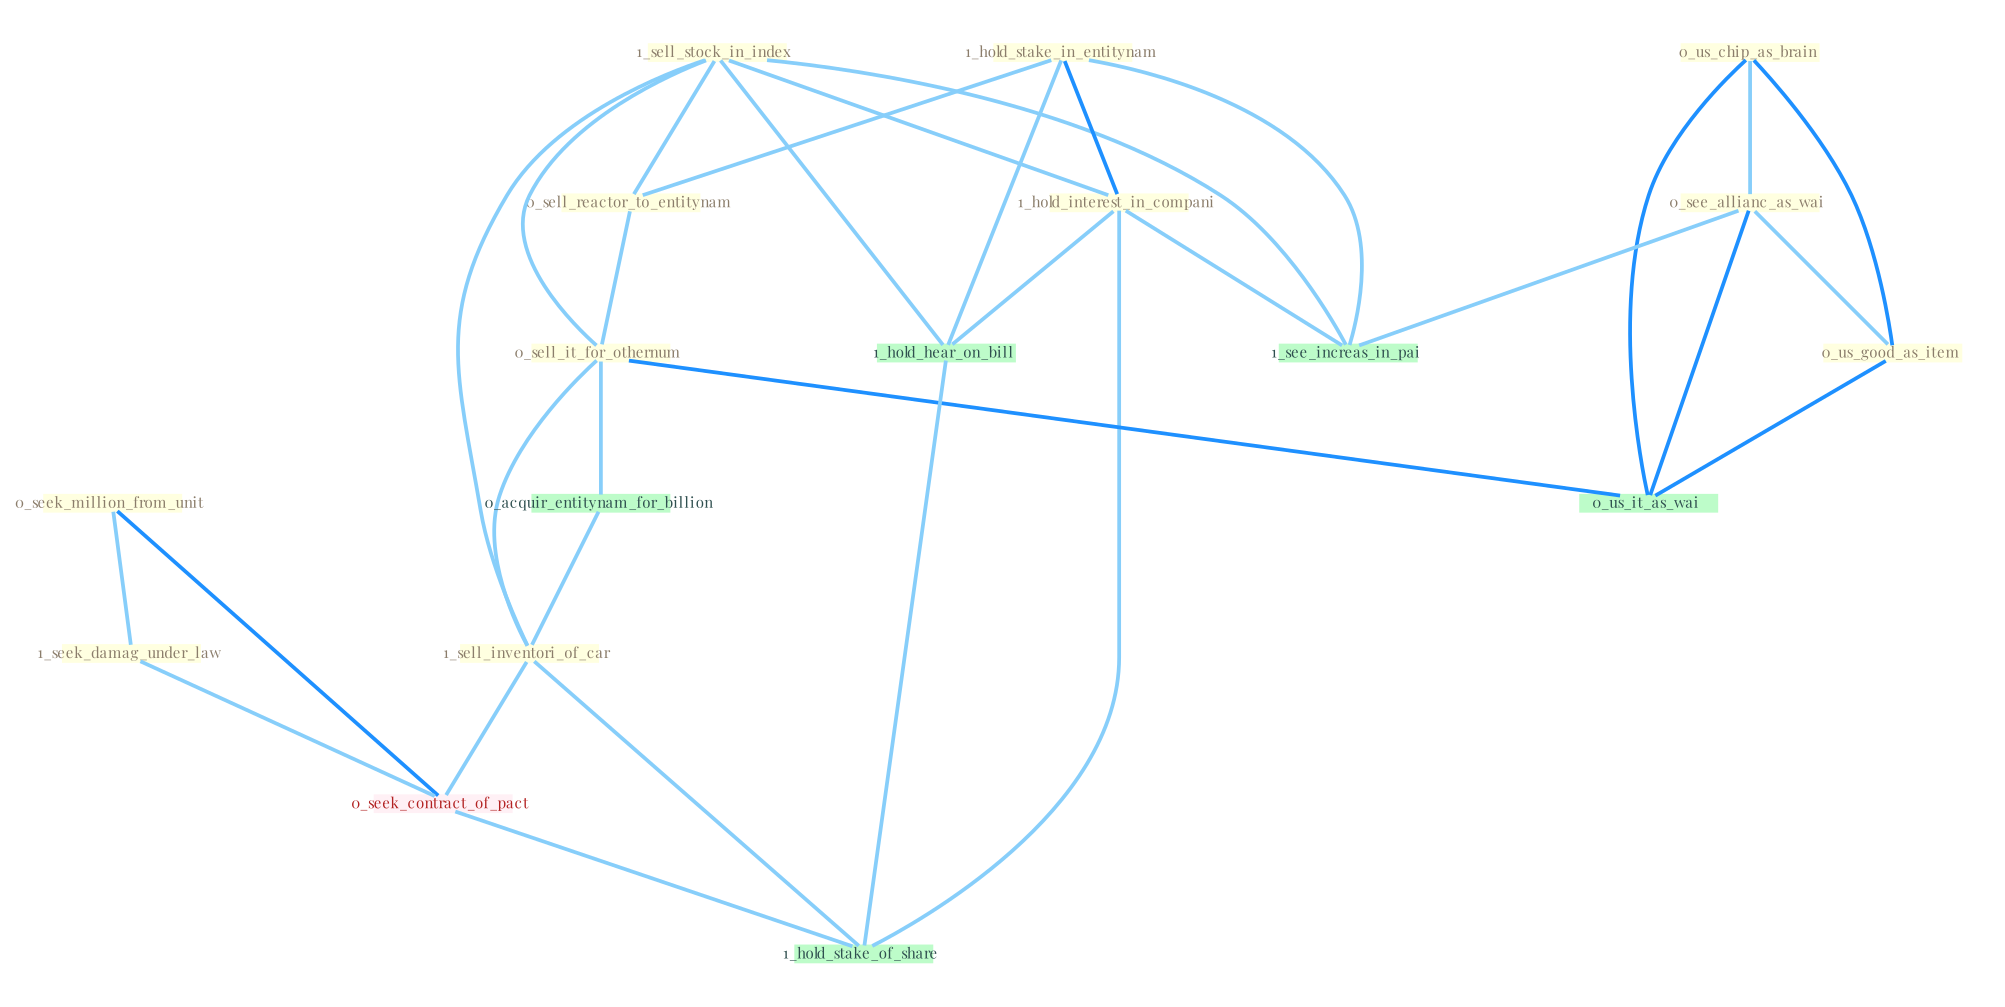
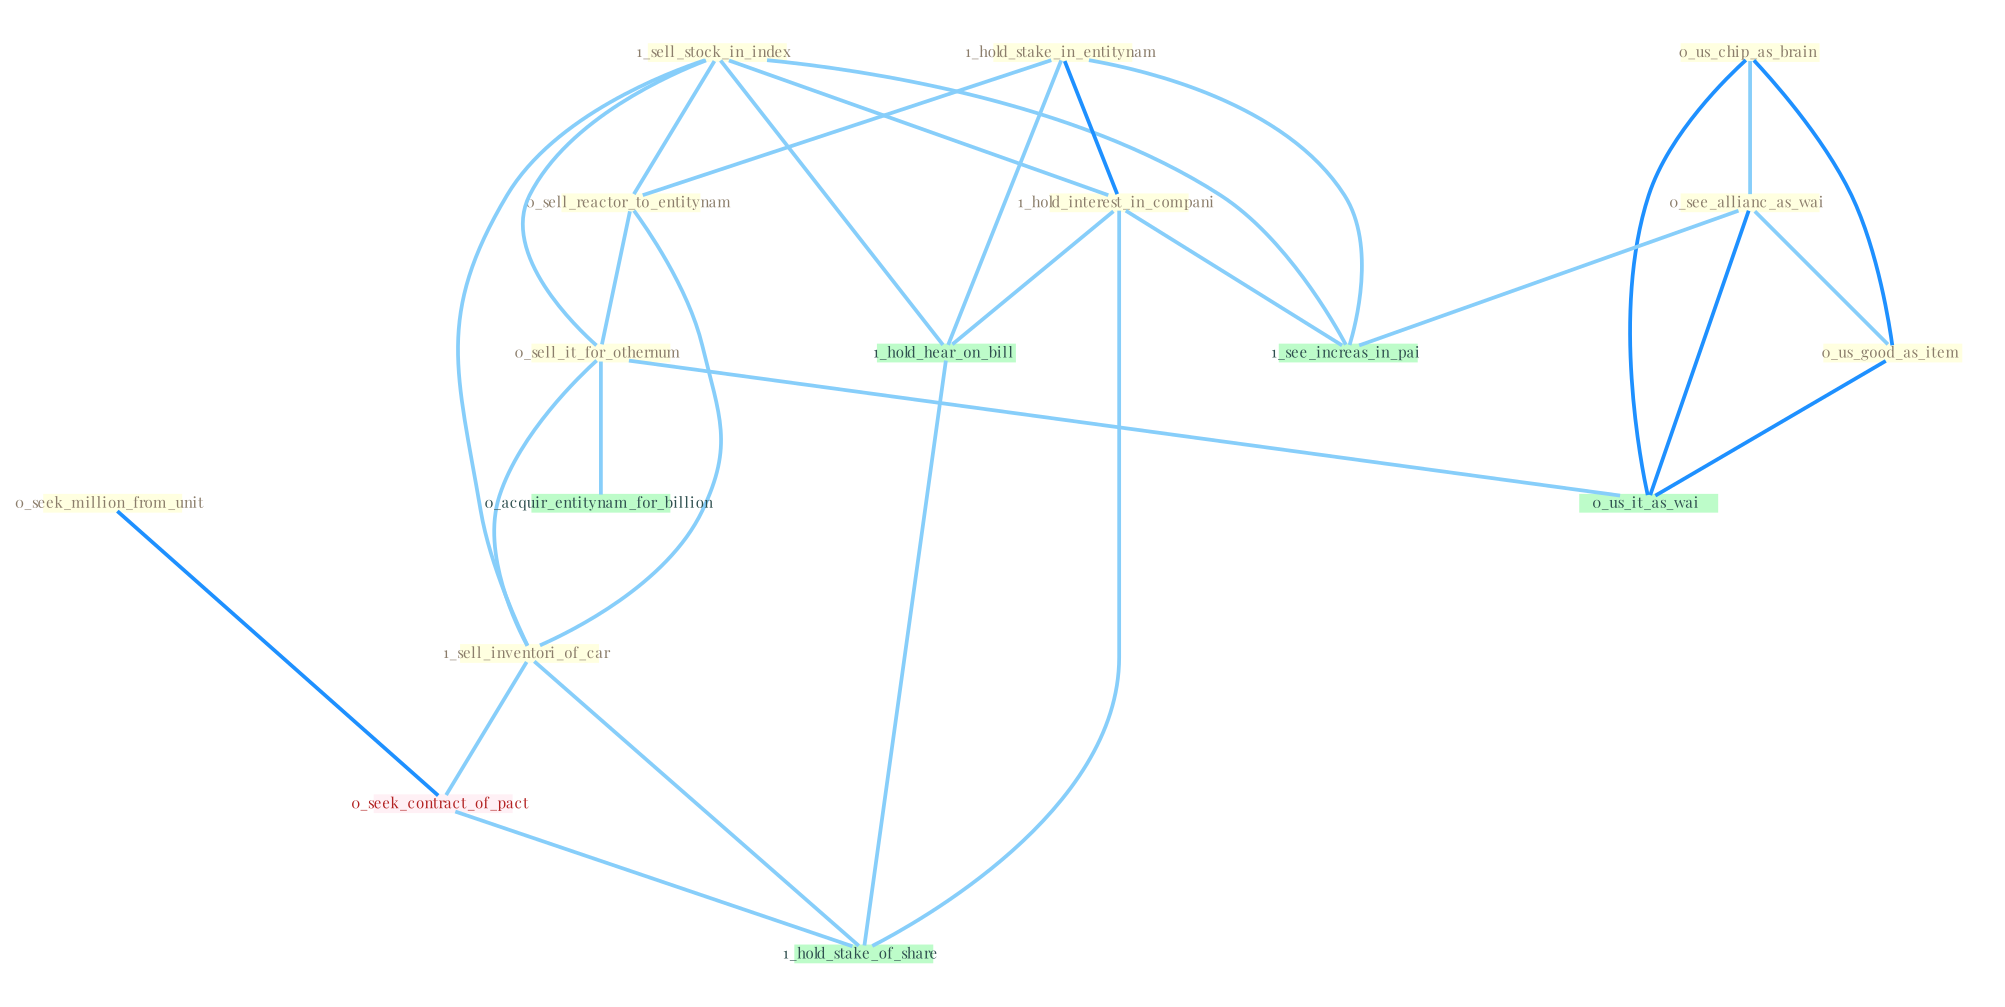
edge "0_sell_it_for_othernum" -- "0_us_it_as_wai": color #1e90ff -> #87cefa
edge "0_acquir_entitynam_for_billion" -- "1_sell_inventori_of_car": now "0_sell_reactor_to_entitynam" -- "1_sell_inventori_of_car"
node "1_seek_damag_under_law": removed
